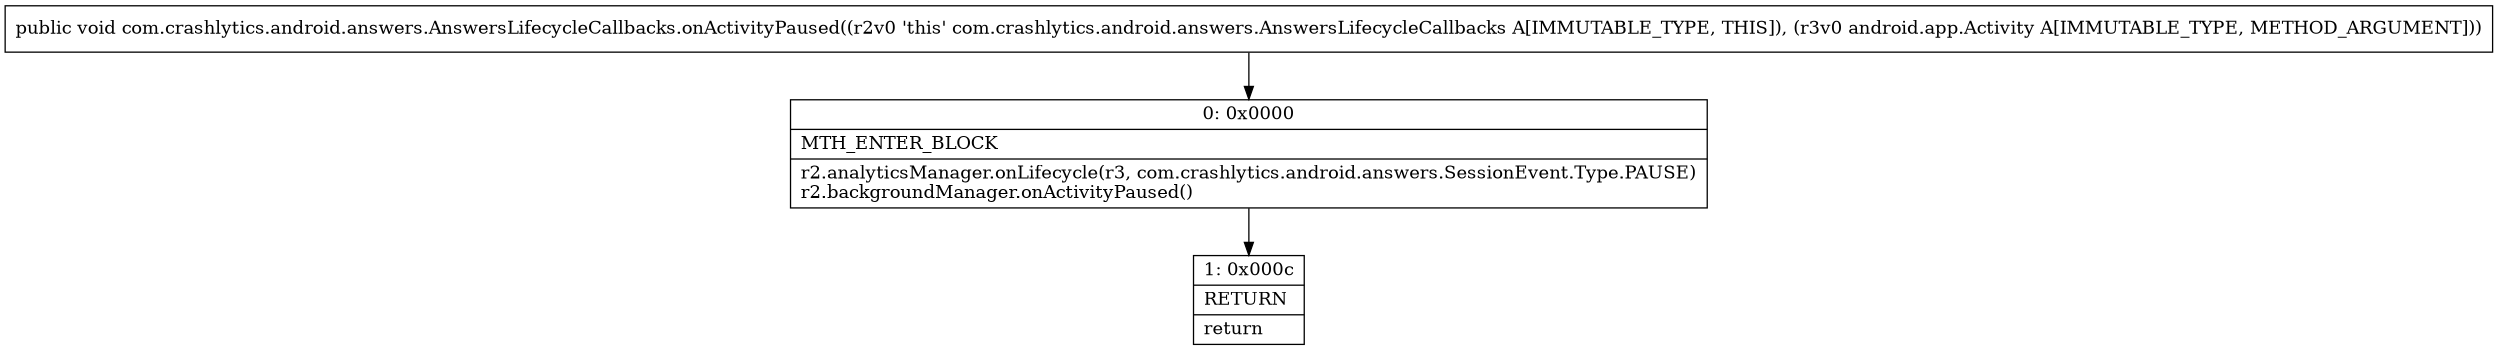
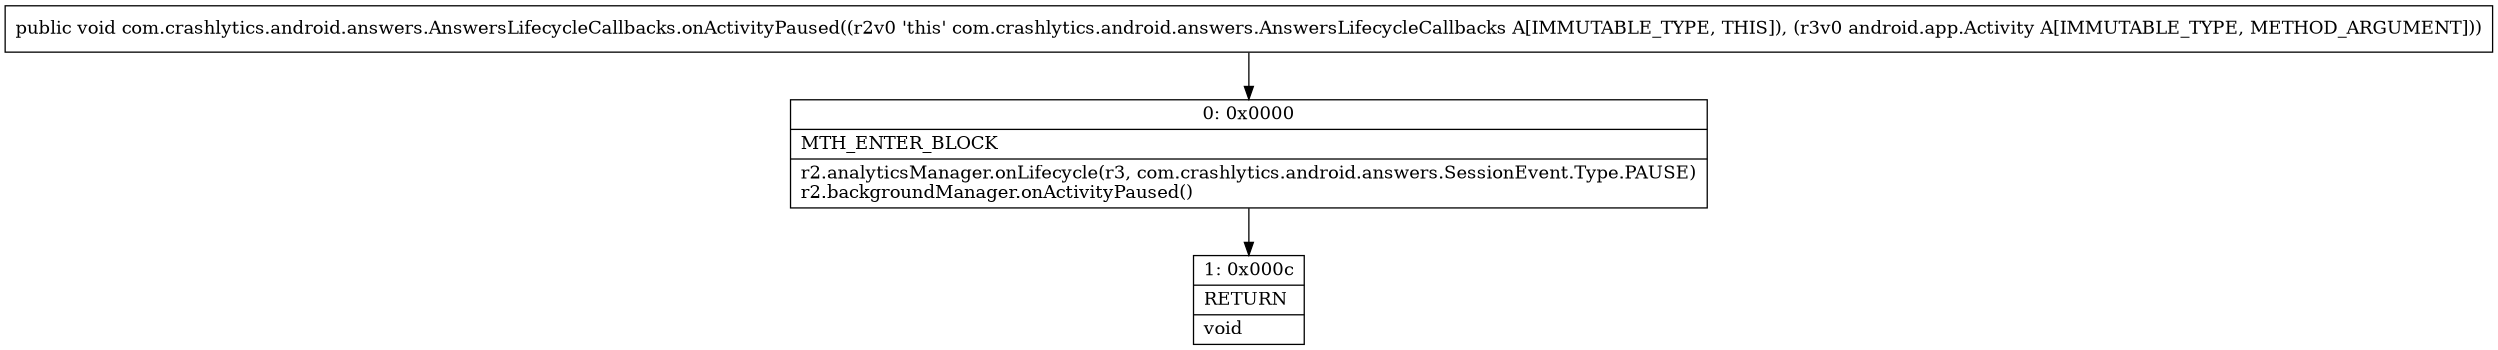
node "1: 0x000c": text "return" -> "void"
